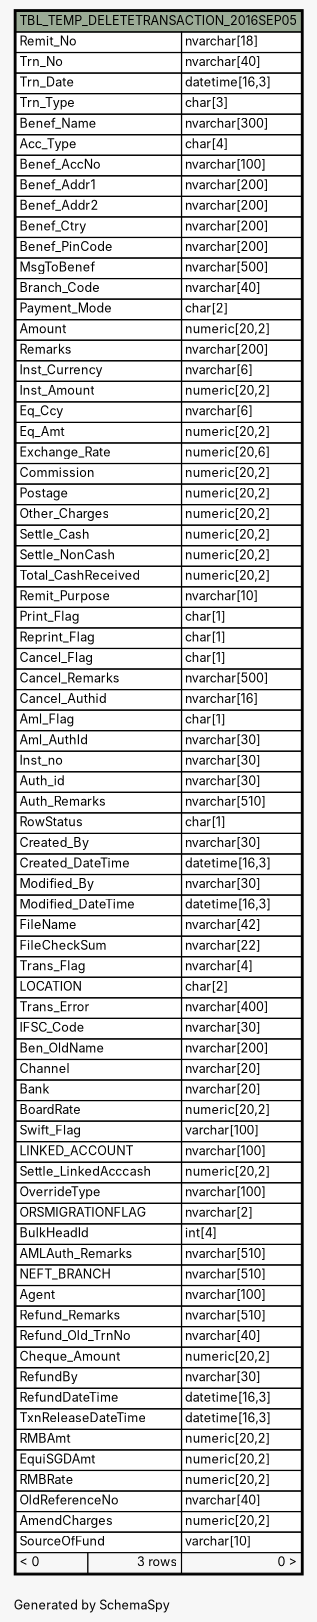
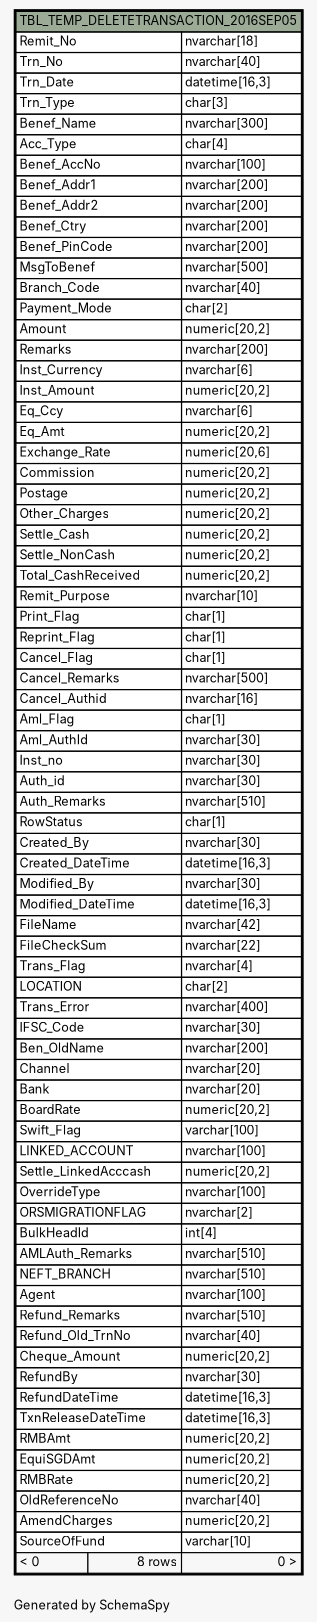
node "TBL_TEMP_DELETETRANSACTION_2016SEP05": text "3 rows" -> "8 rows"
